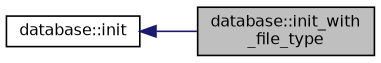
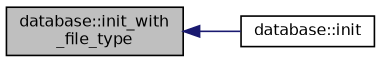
edge "database::init_with _file_type" -> "database::init": reversed
